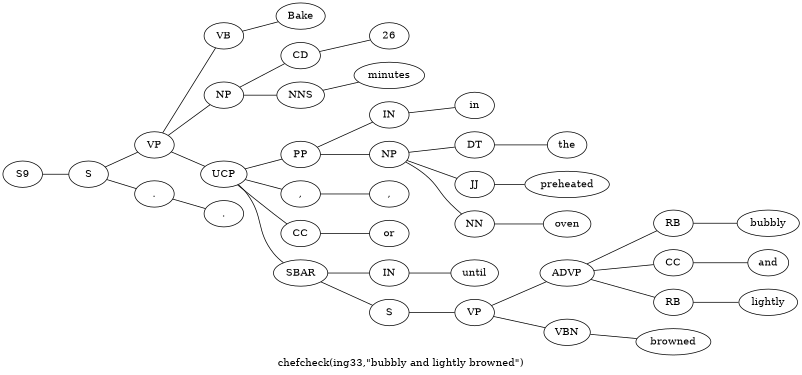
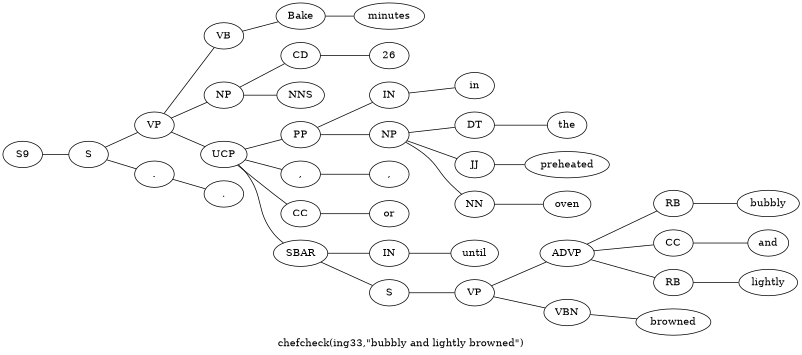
edge "minutes" -- "NNS": now "minutes" -- "Bake"
